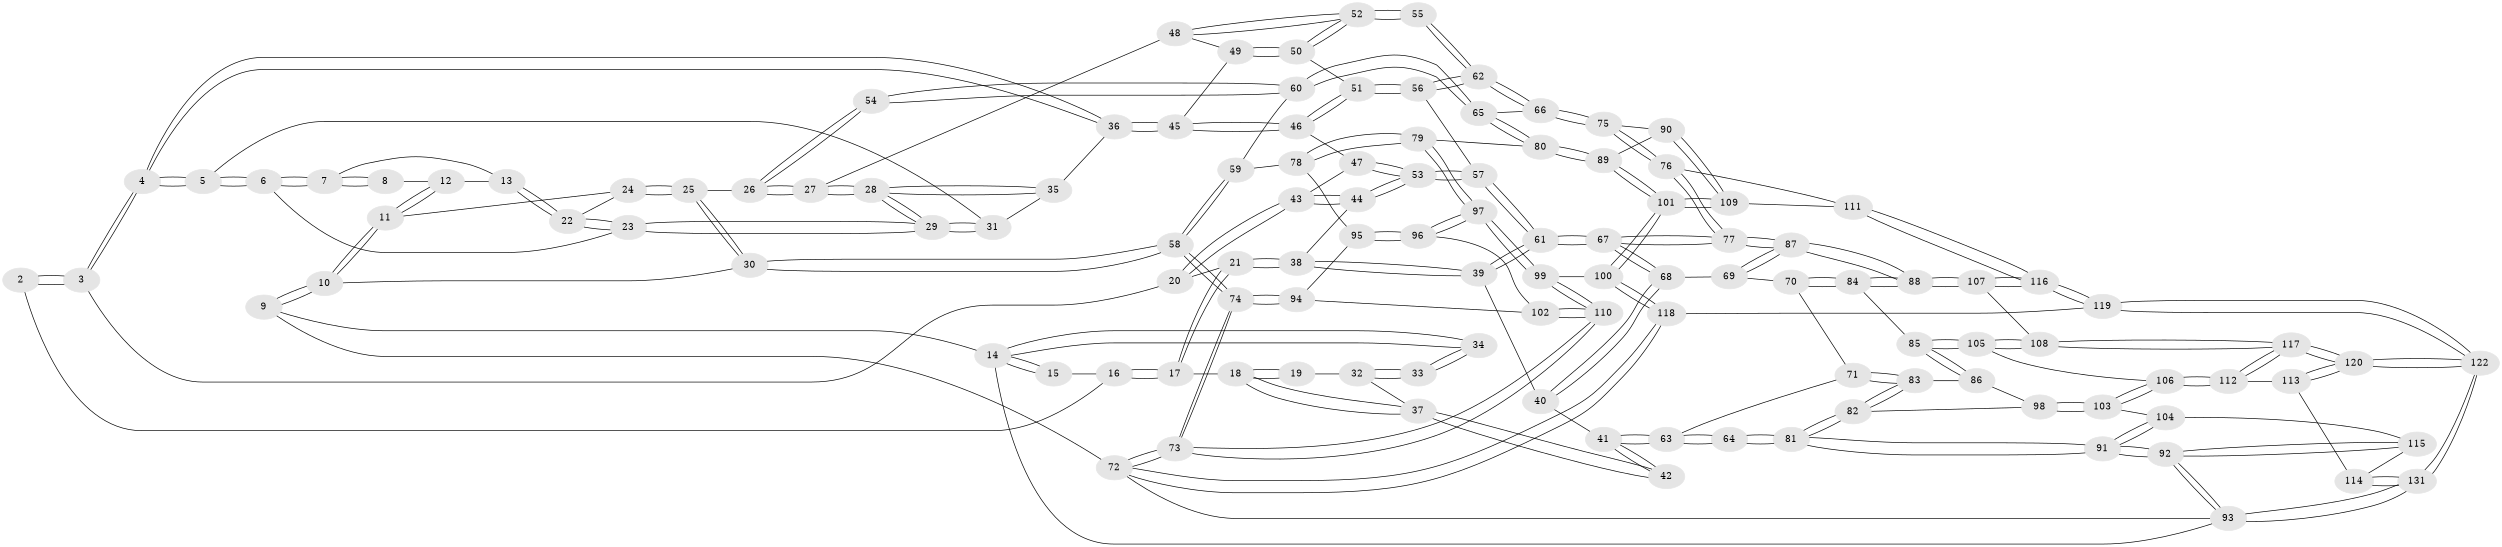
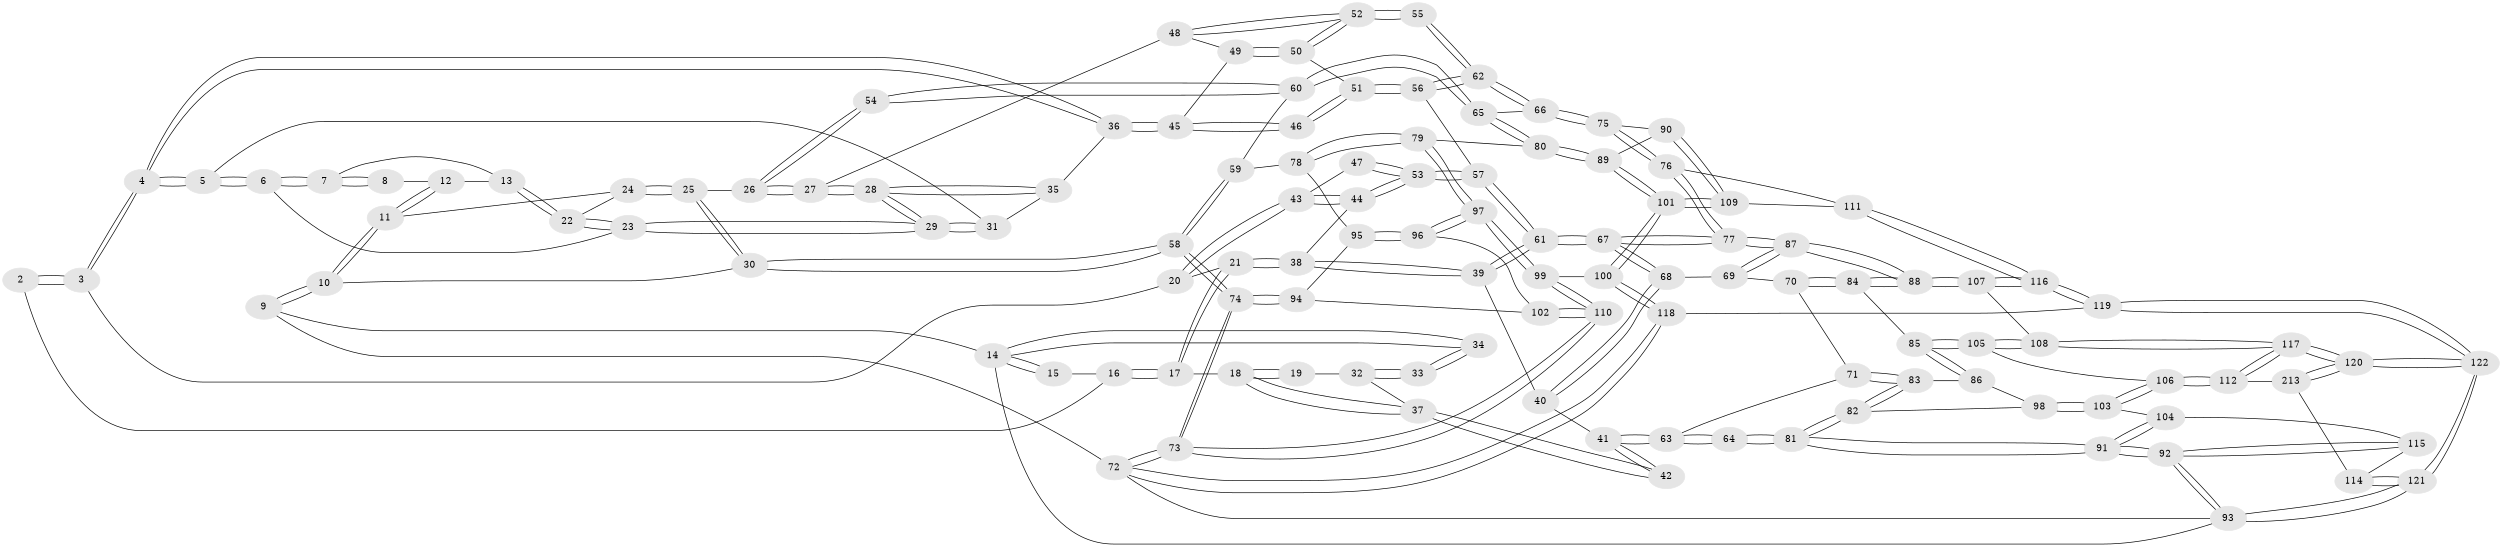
edge "46" -- "47": removed
node "113": label "113" -> "213"
node "131": label "131" -> "121"
